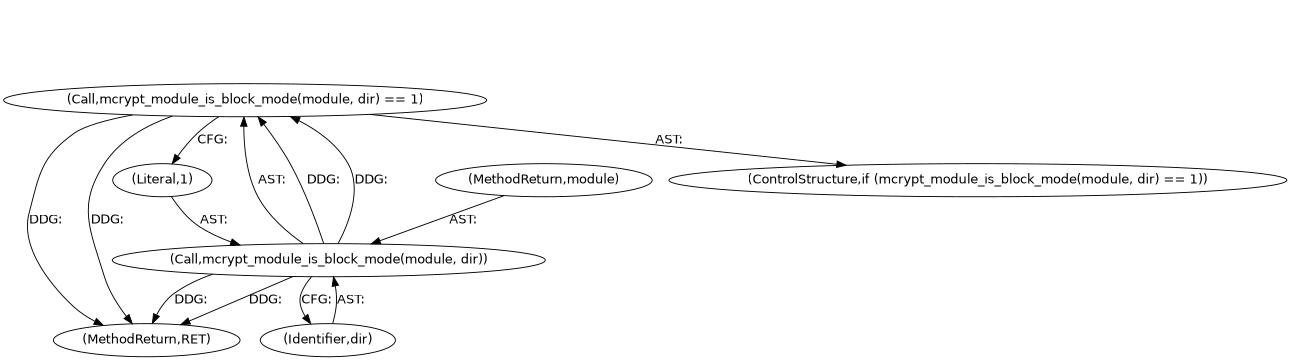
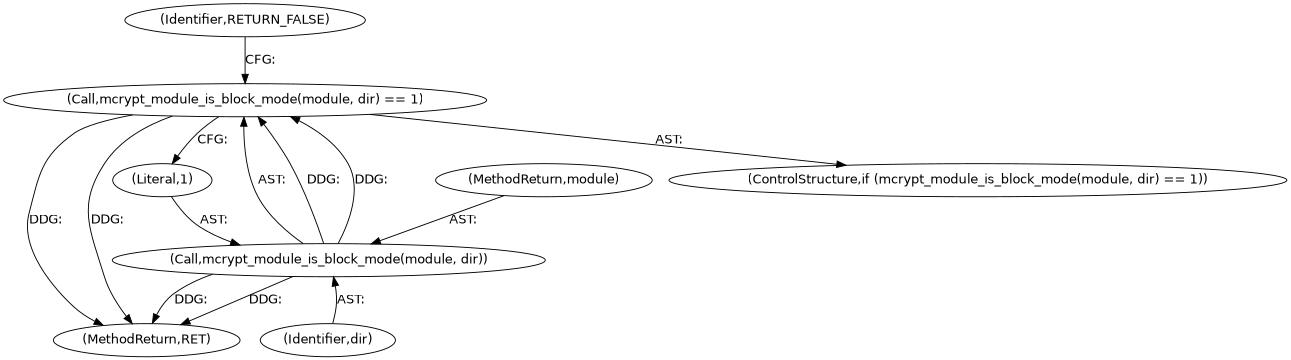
node "(Identifier,RETURN_FALSE)": added
edge "(Call,mcrypt_module_is_block_mode(module, dir))" -> "(Identifier,dir)": removed, label "CFG:"
